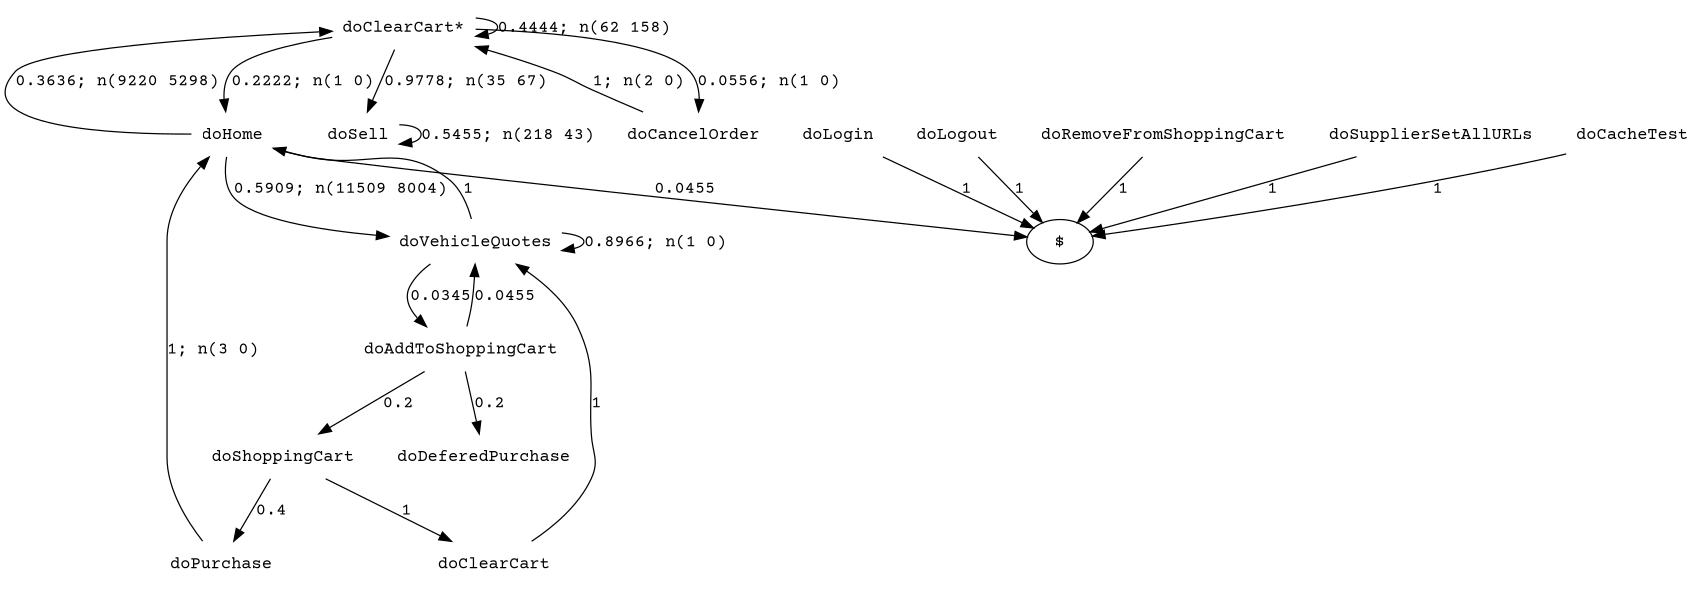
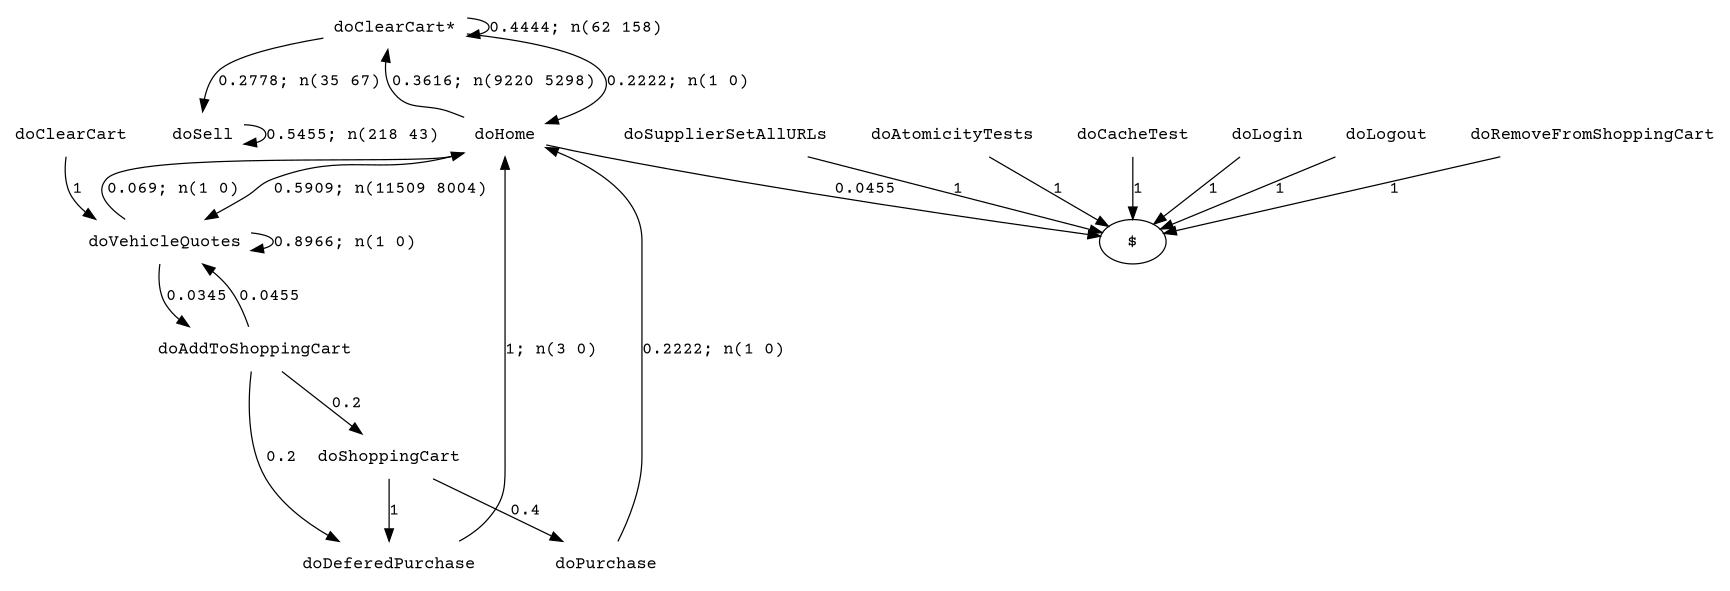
edge "doHome" -> "doClearCart*": label "0.3636; n(9220 5298)" -> "0.3616; n(9220 5298)"
edge "doClearCart*" -> "doSell": label "0.9778; n(35 67)" -> "0.2778; n(35 67)"
node "doCancelOrder": removed
node "doAtomicityTests": added
edge "doVehicleQuotes" -> "doHome": label "1" -> "0.069; n(1 0)"
edge "doPurchase" -> "doHome": label "1; n(3 0)" -> "0.2222; n(1 0)"
edge "doDeferedPurchase" -> "doHome": added, label "1; n(3 0)"
edge "doShoppingCart" -> "doClearCart": now "doShoppingCart" -> "doDeferedPurchase"
